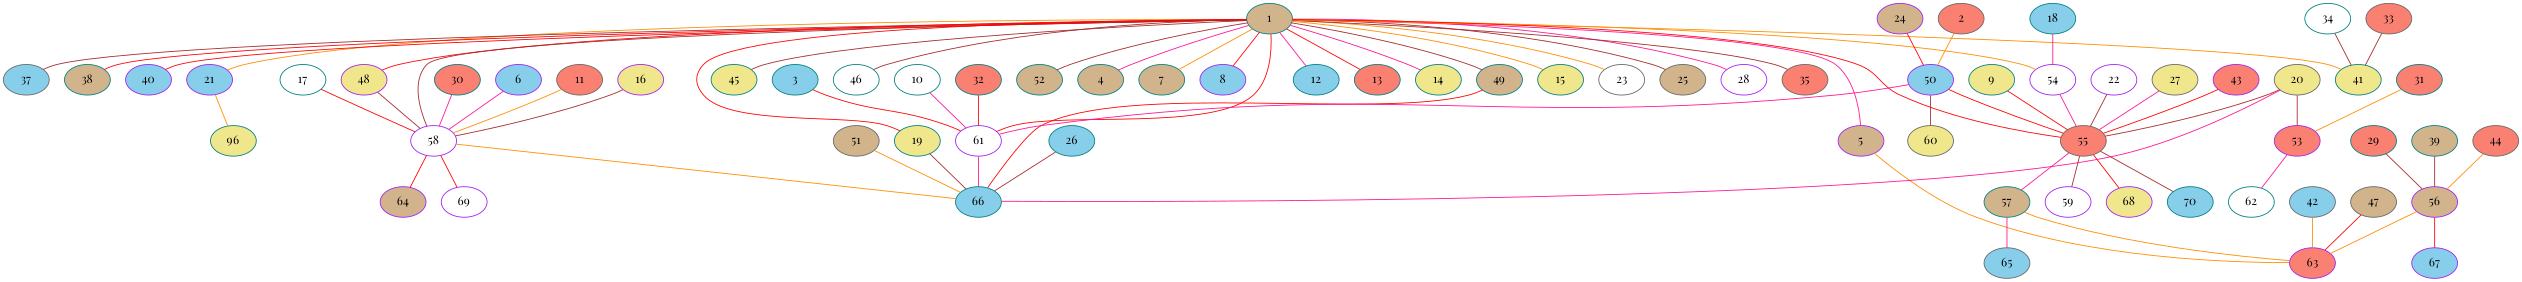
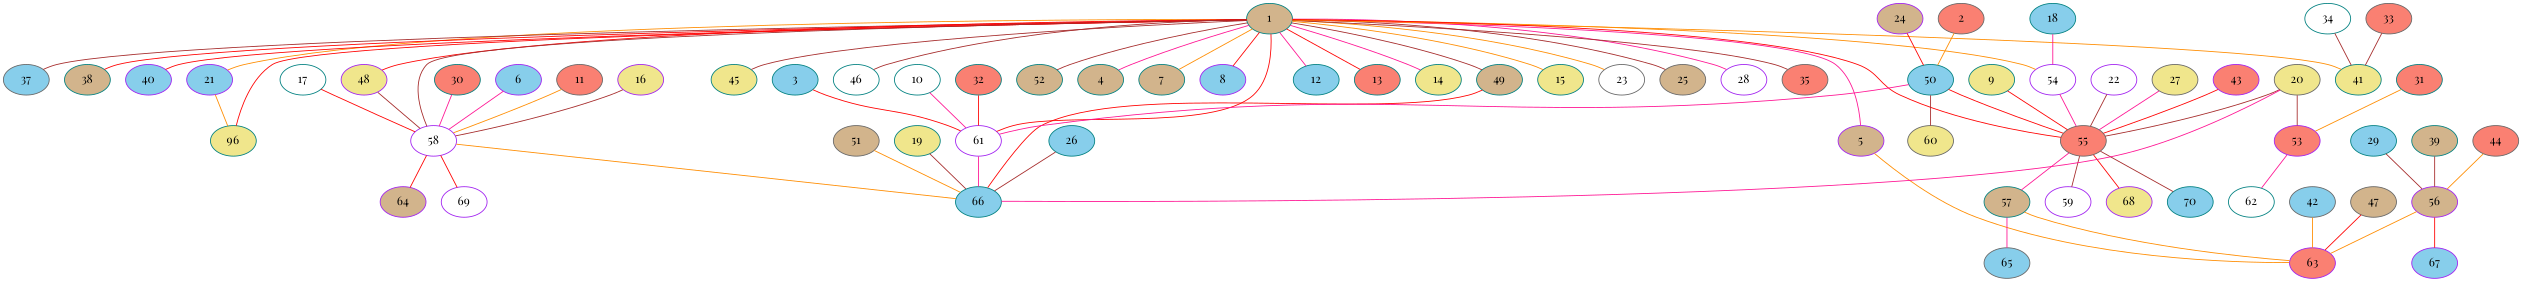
edge "1" -- "19": now "1" -- "96"
node "50": color purple -> teal
node "29": fillcolor salmon -> skyblue
